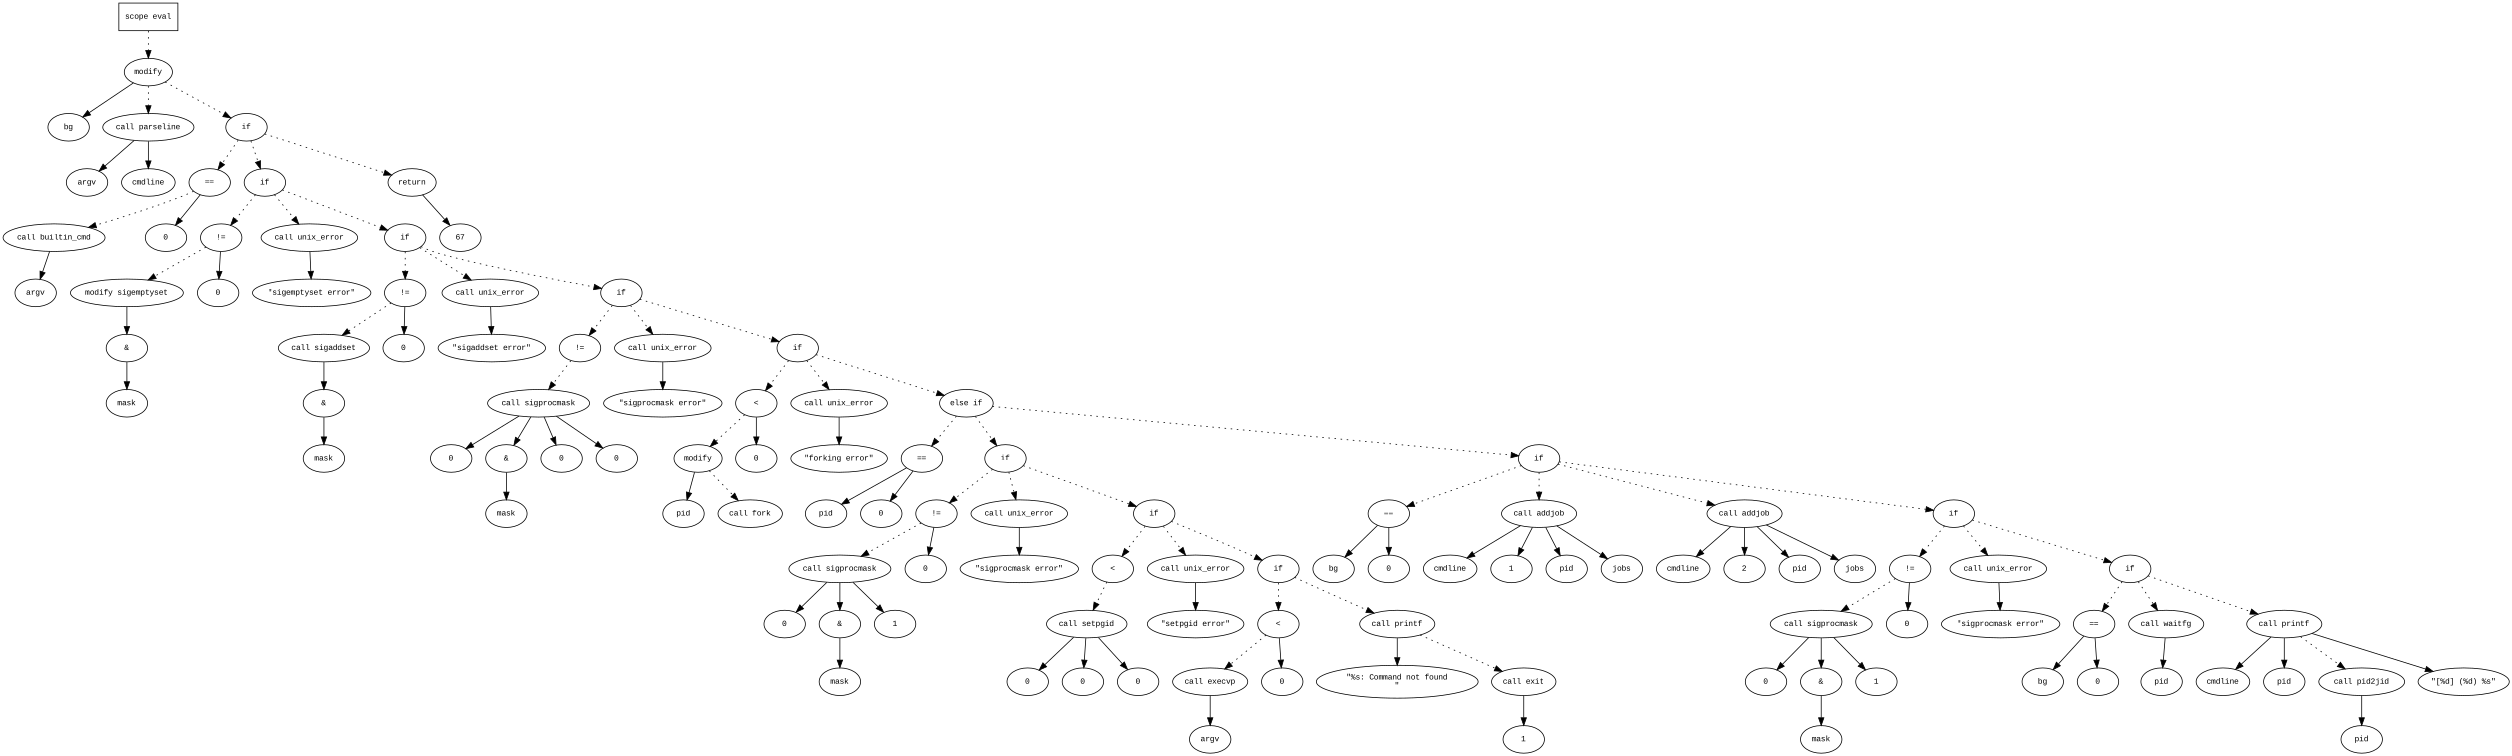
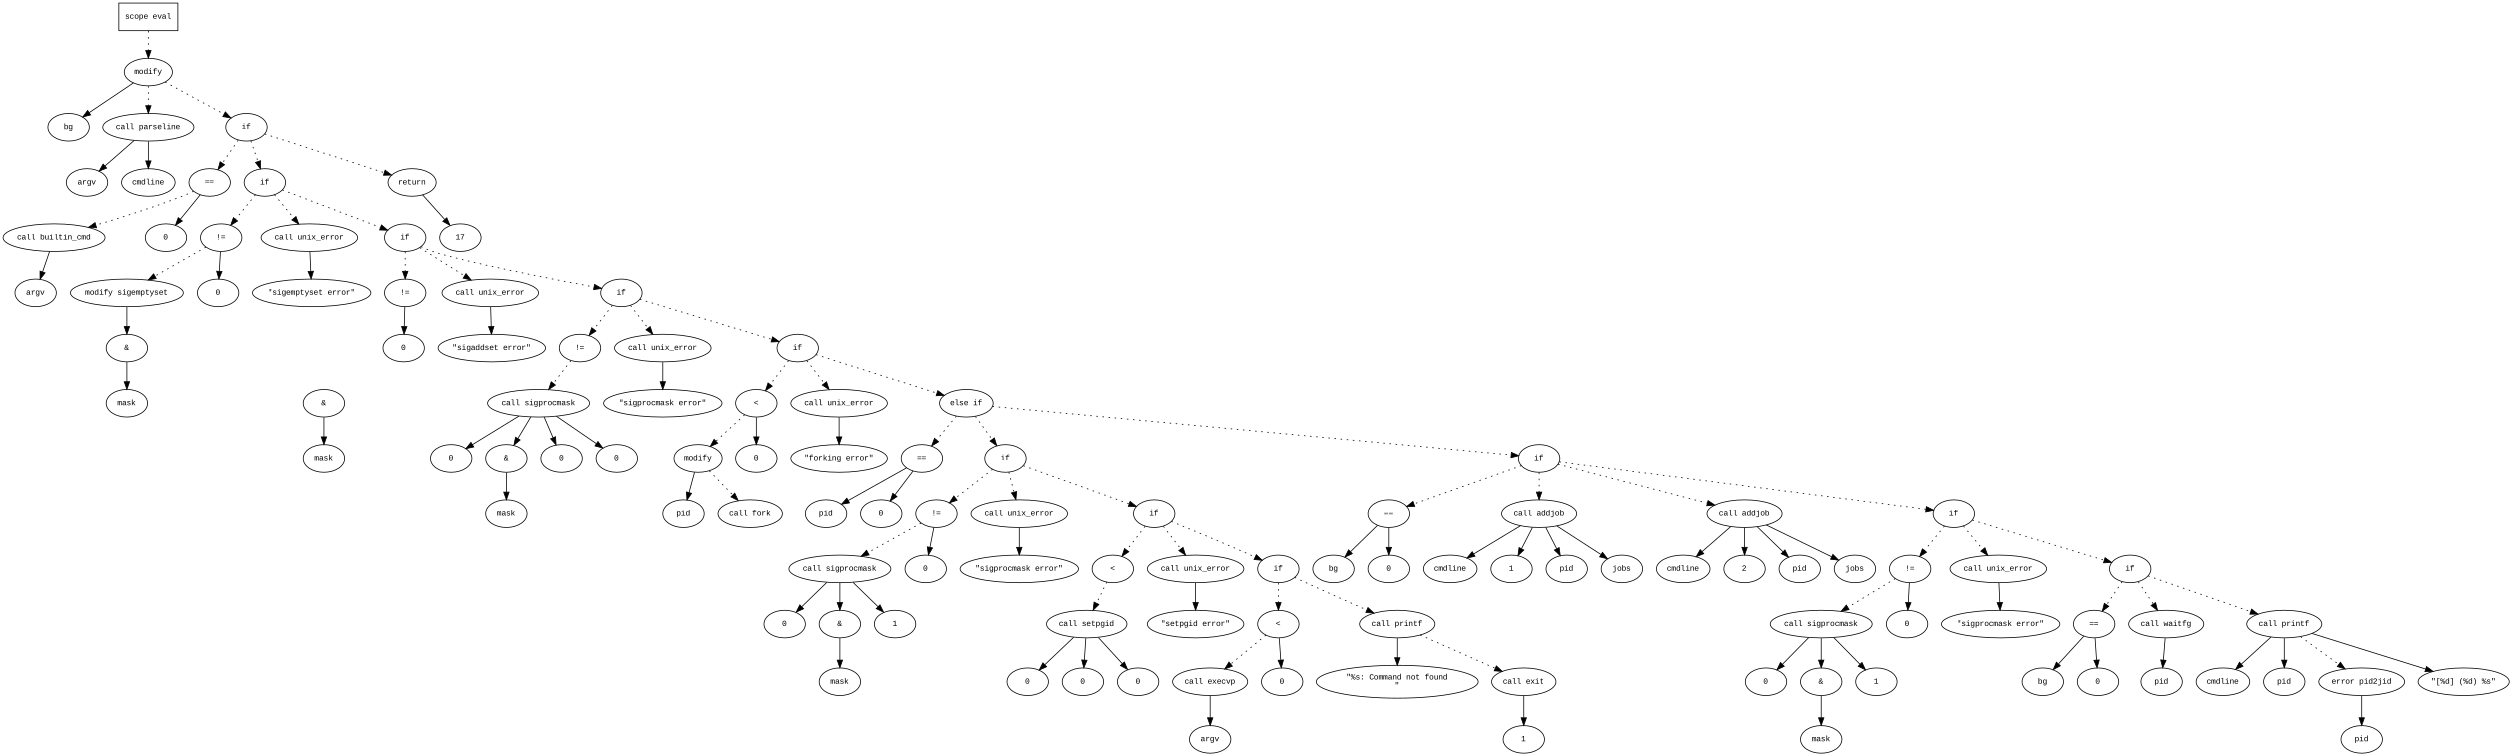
node "67": label "67" -> "17"
node "call sigaddset": removed
node "call pid2jid": label "call pid2jid" -> "error pid2jid"
